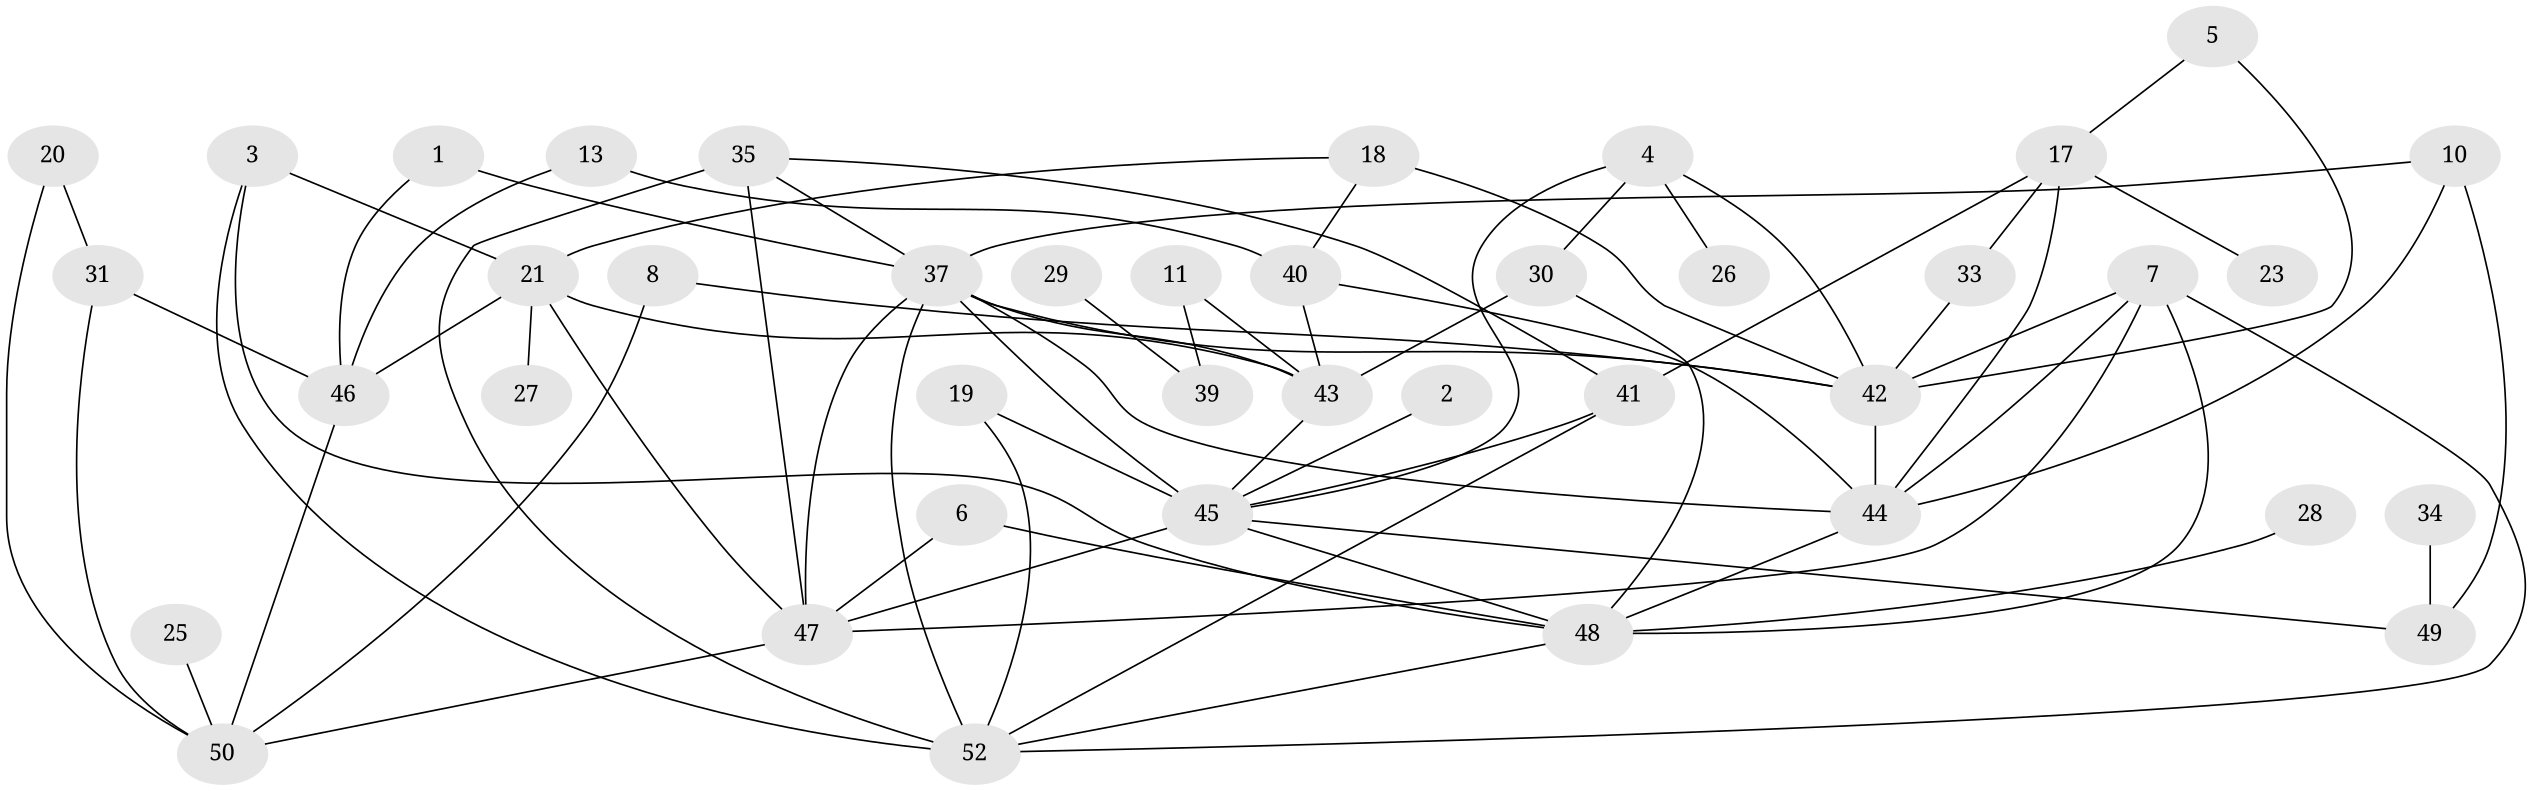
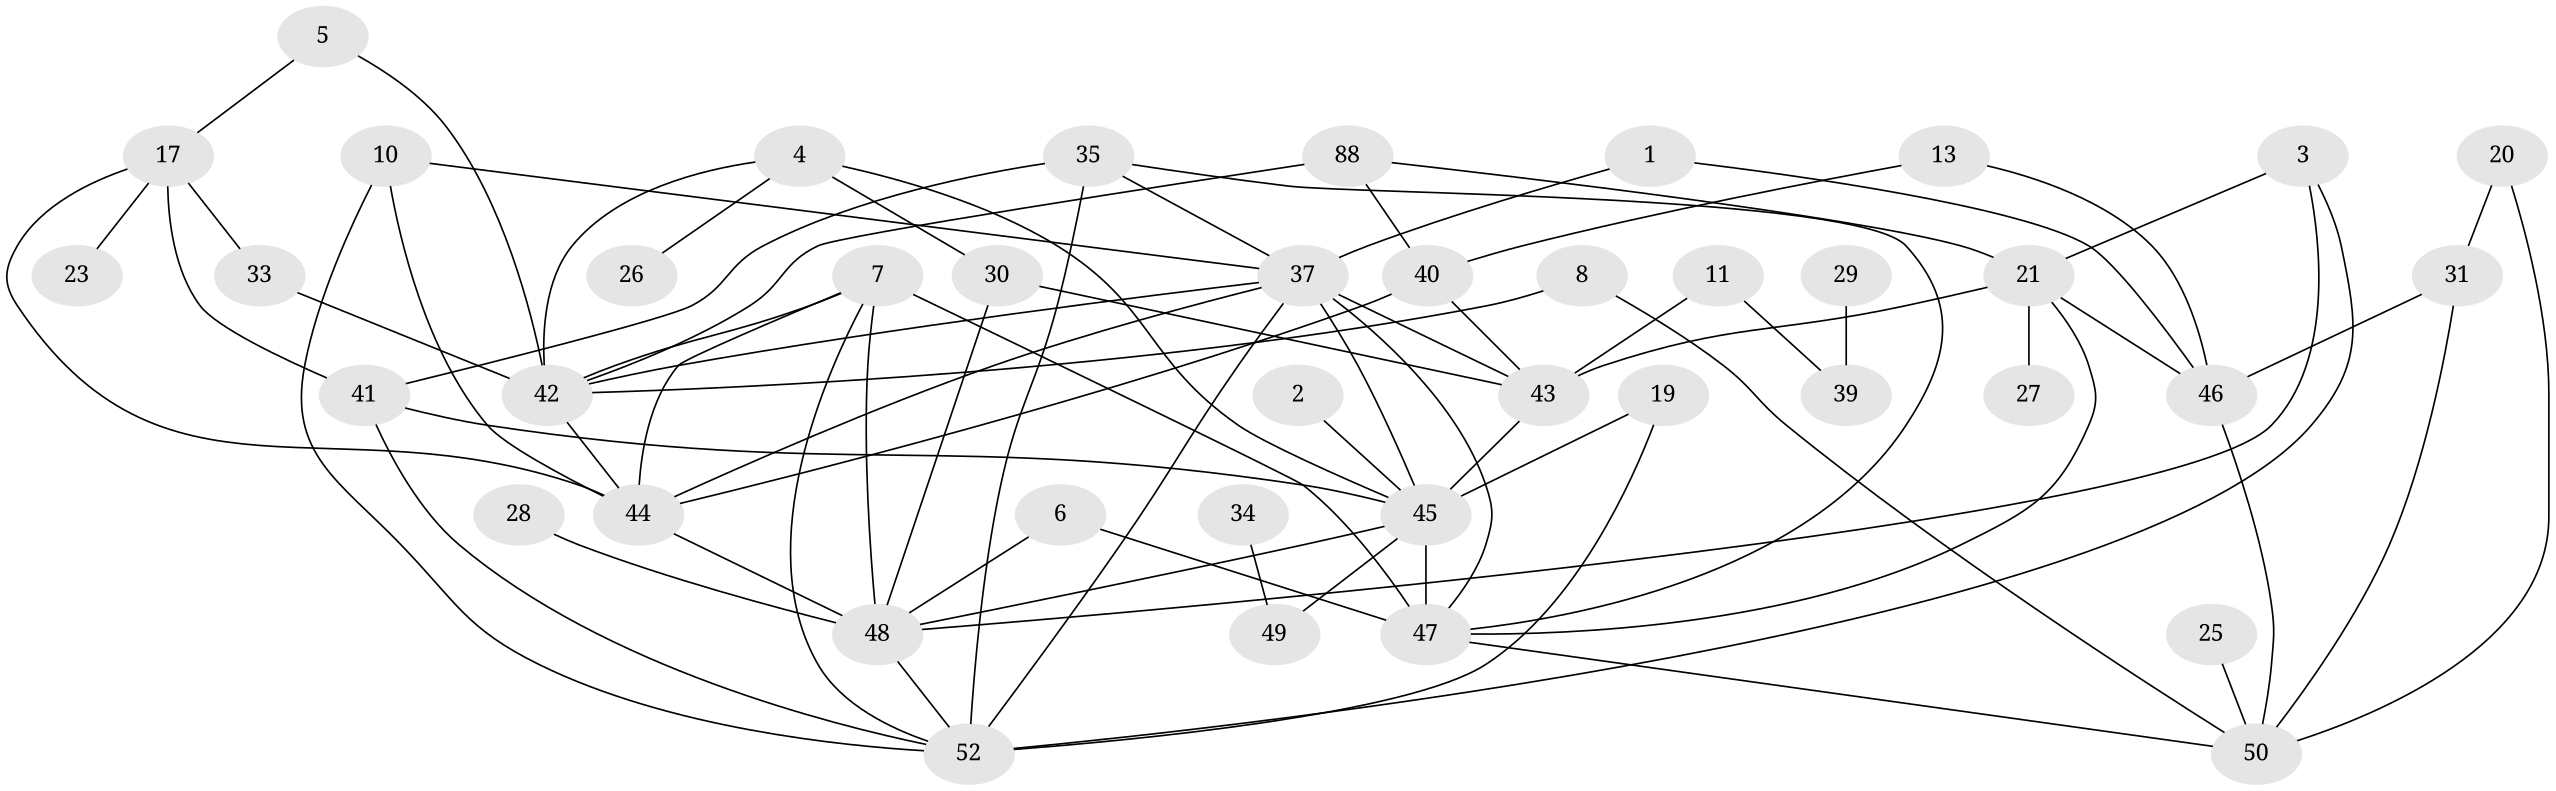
node "18": label "18" -> "88"
edge "10" -- "49": now "10" -- "52"
